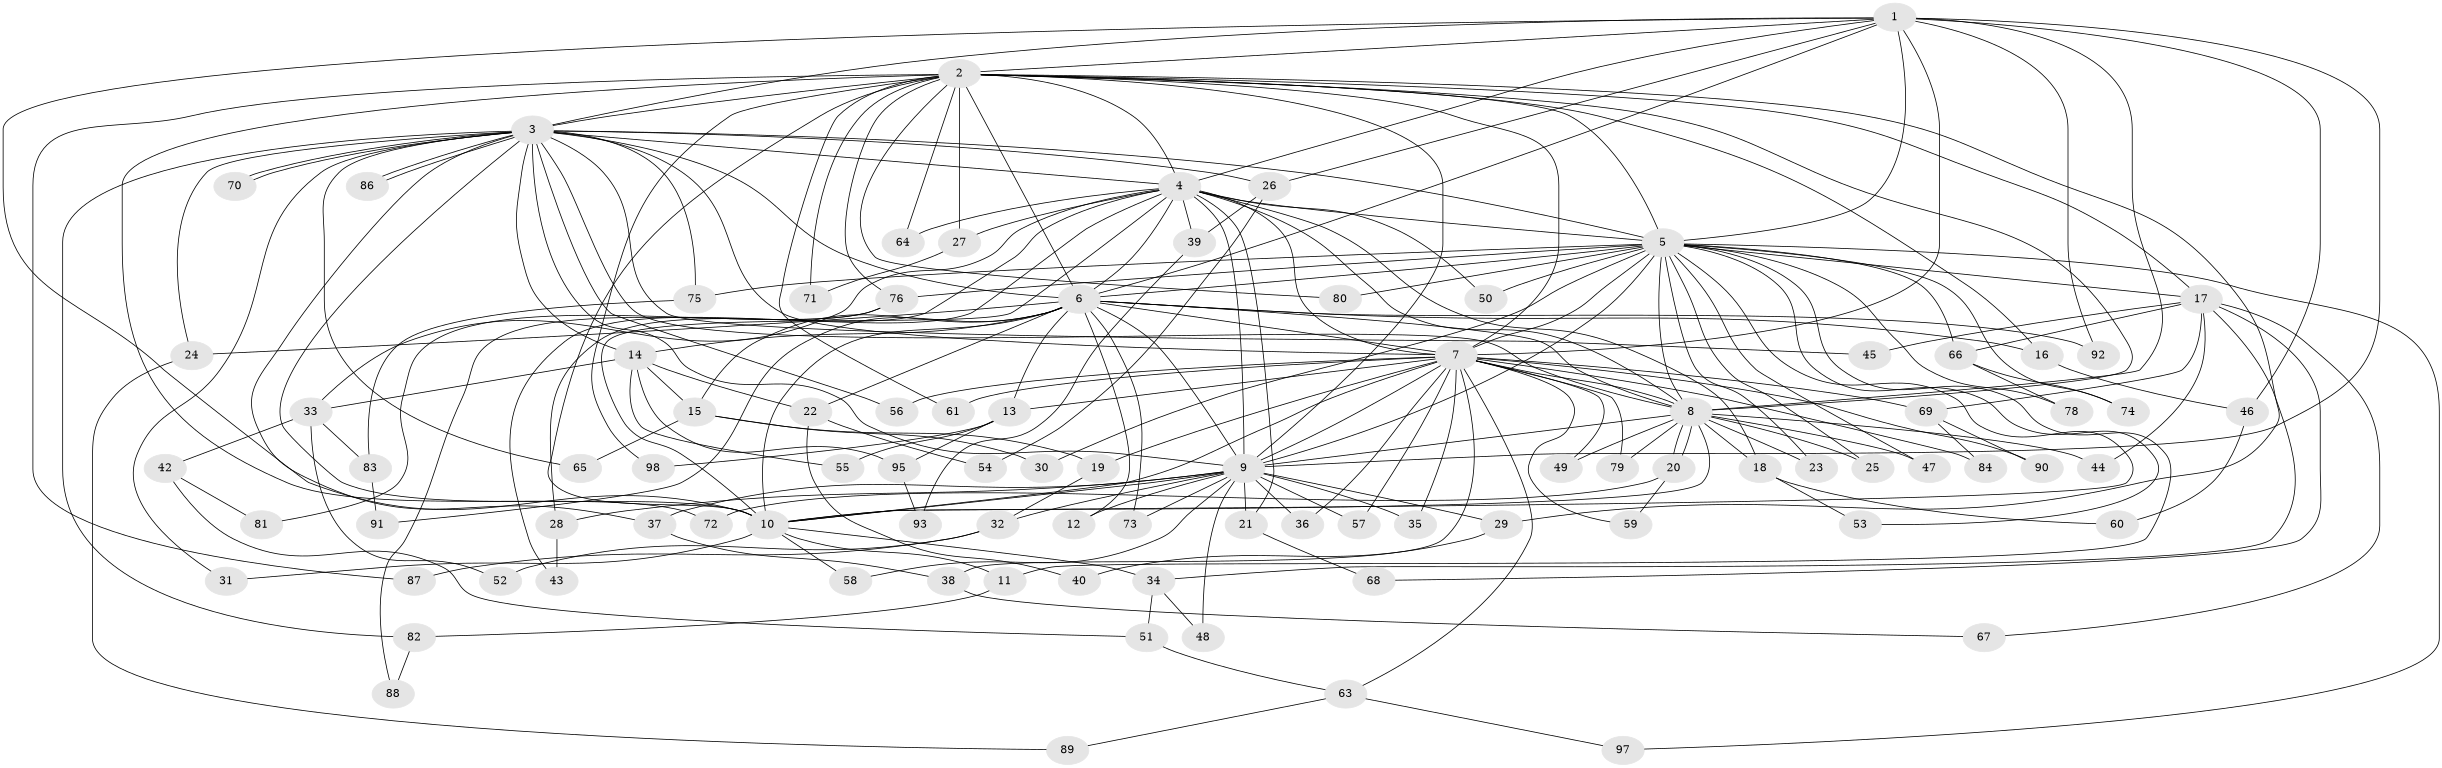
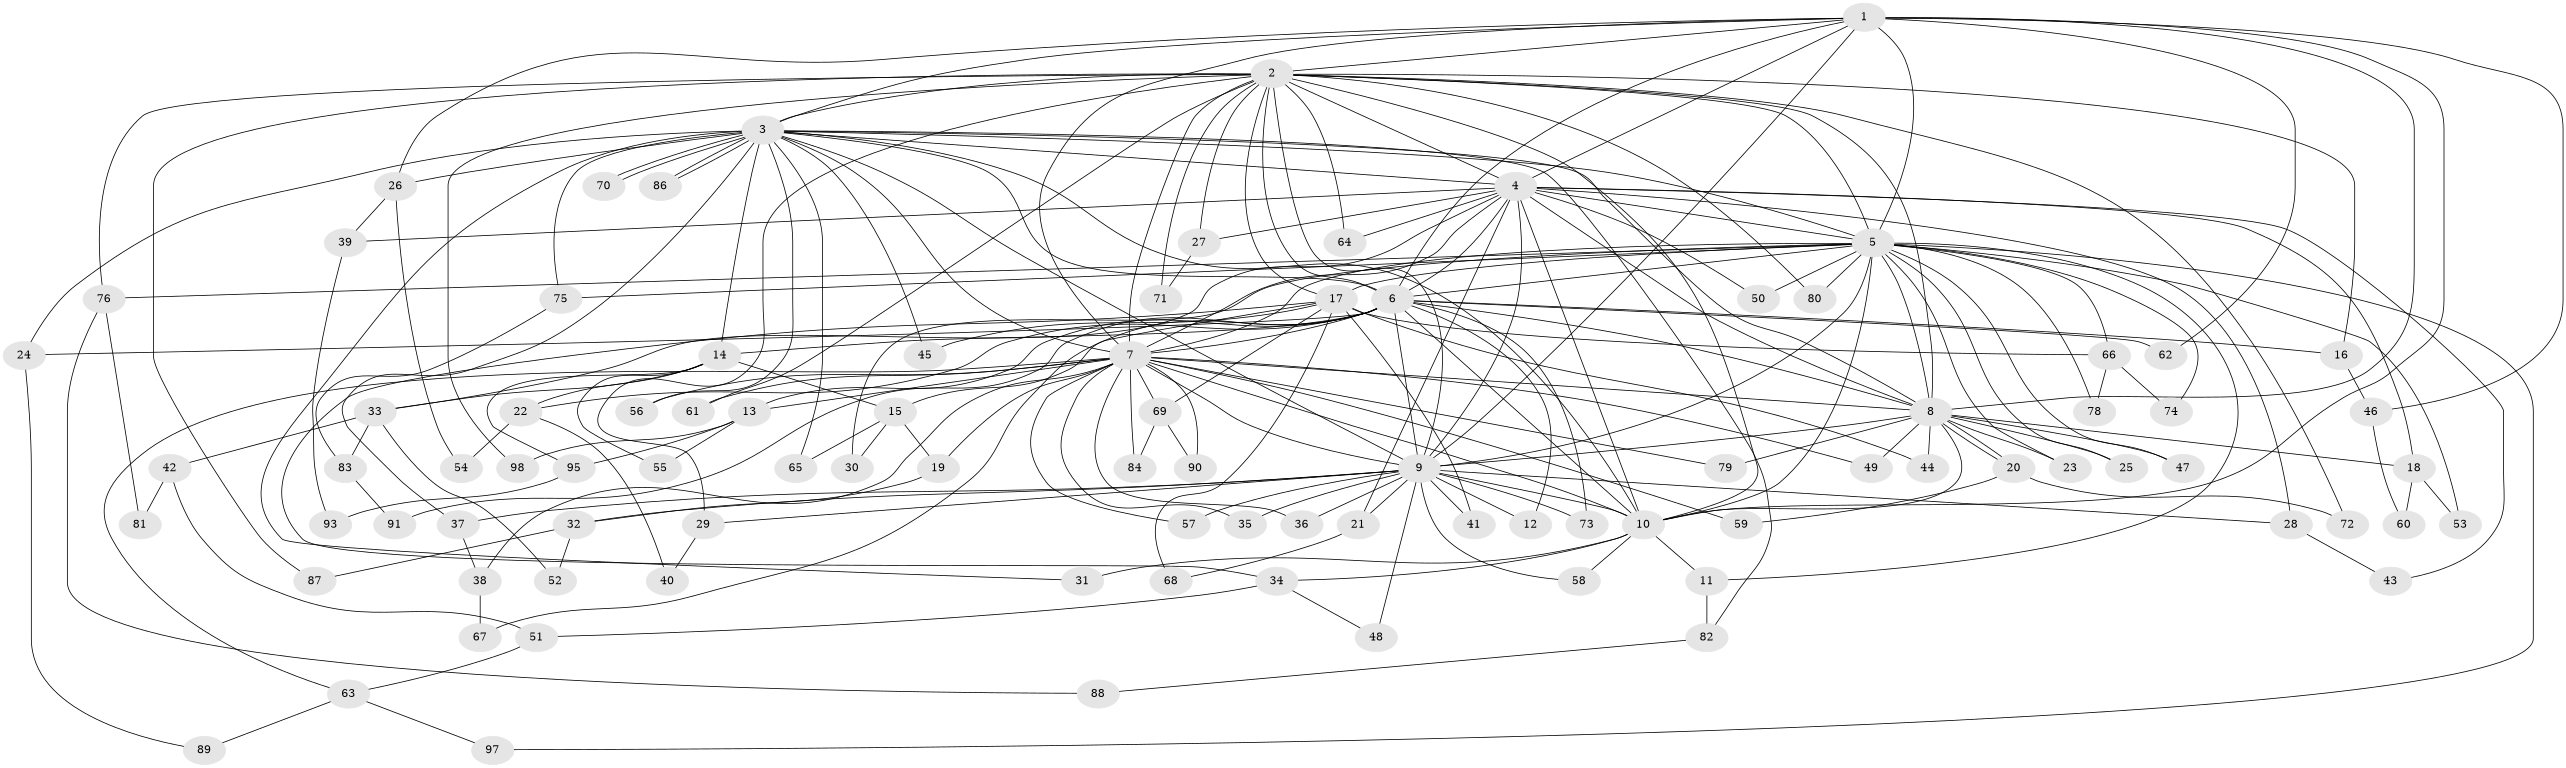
node "92": label "92" -> "62"
node "41": added
